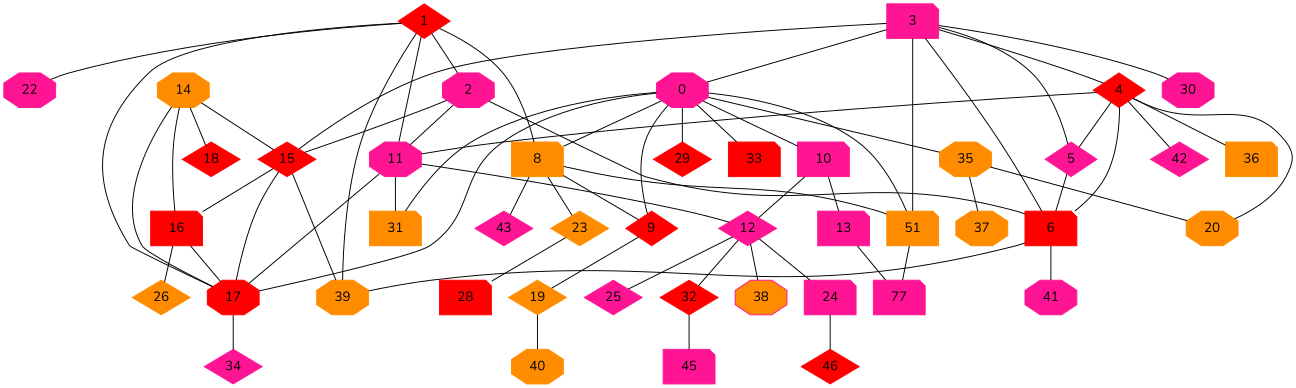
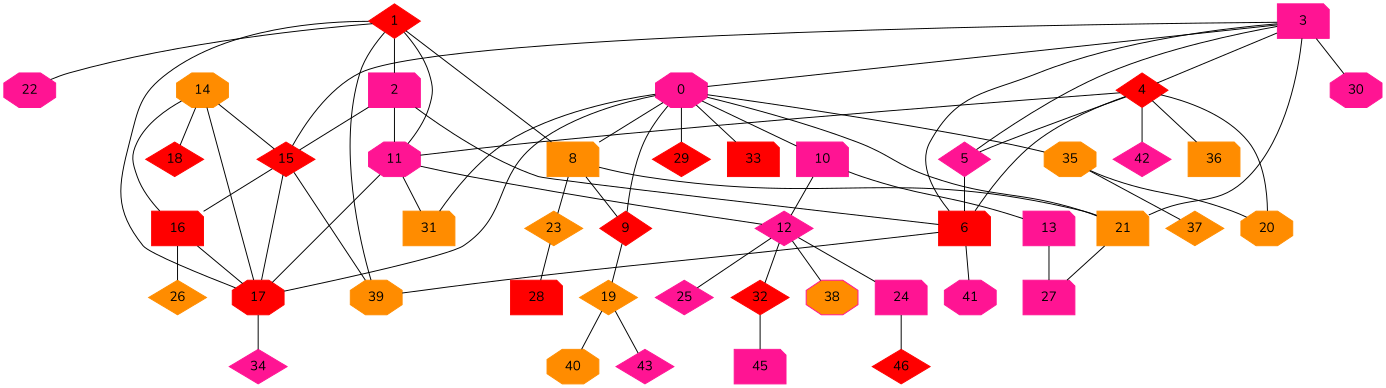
node "2": shape octagon -> note
edge "8" -- "43": now "19" -- "43"
node "51": label "51" -> "21"
node "37": shape octagon -> diamond
node "77": label "77" -> "27"
